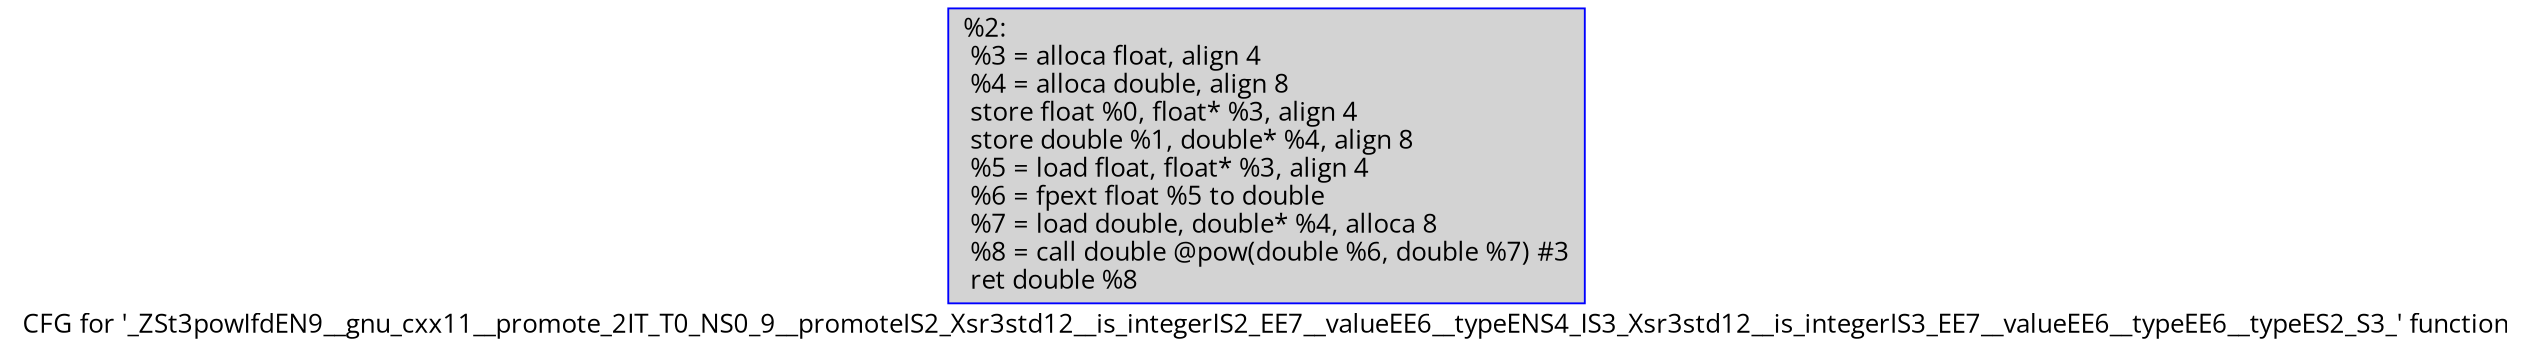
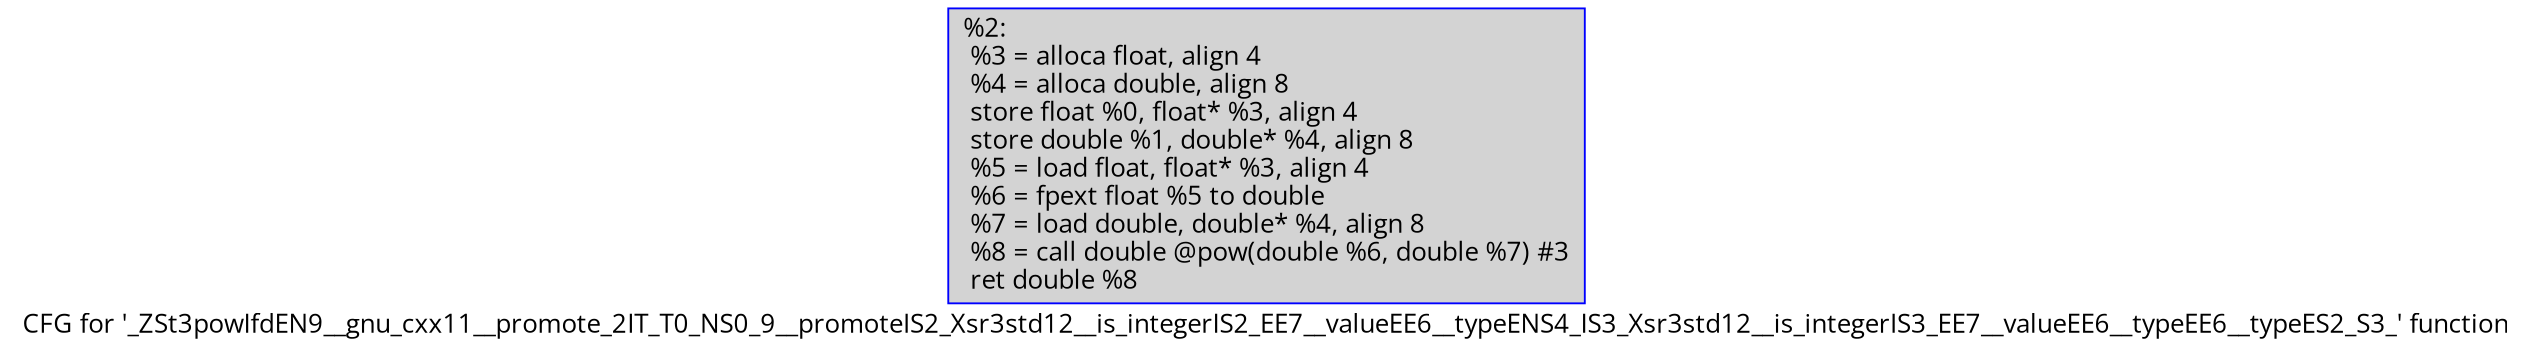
node "%2:": text "%7 = load double, double* %4, alloca 8" -> "%7 = load double, double* %4, align 8"
